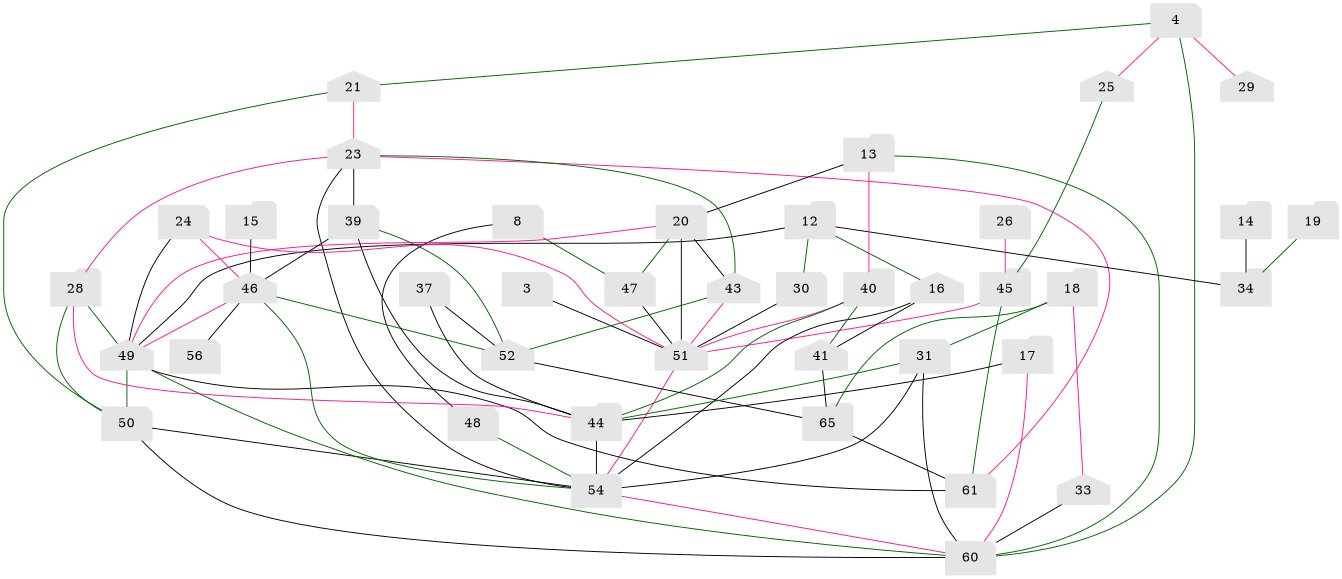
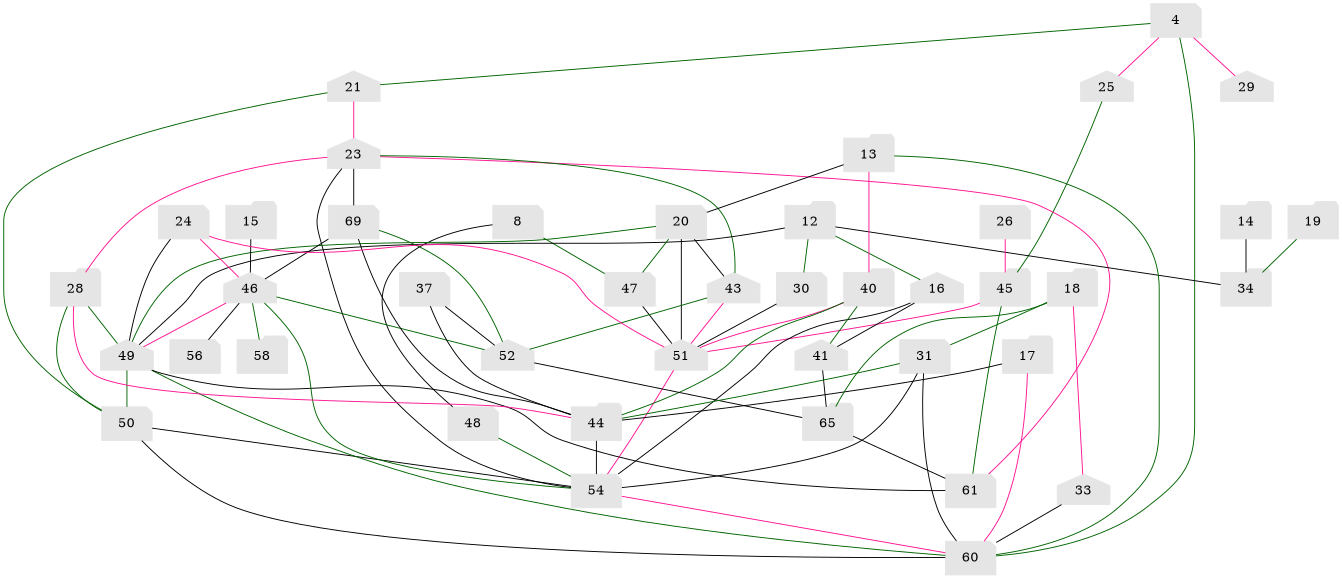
node "39": label "39" -> "69"
edge "20" -- "49": color deeppink -> darkgreen
node "3": removed
node "58": added
